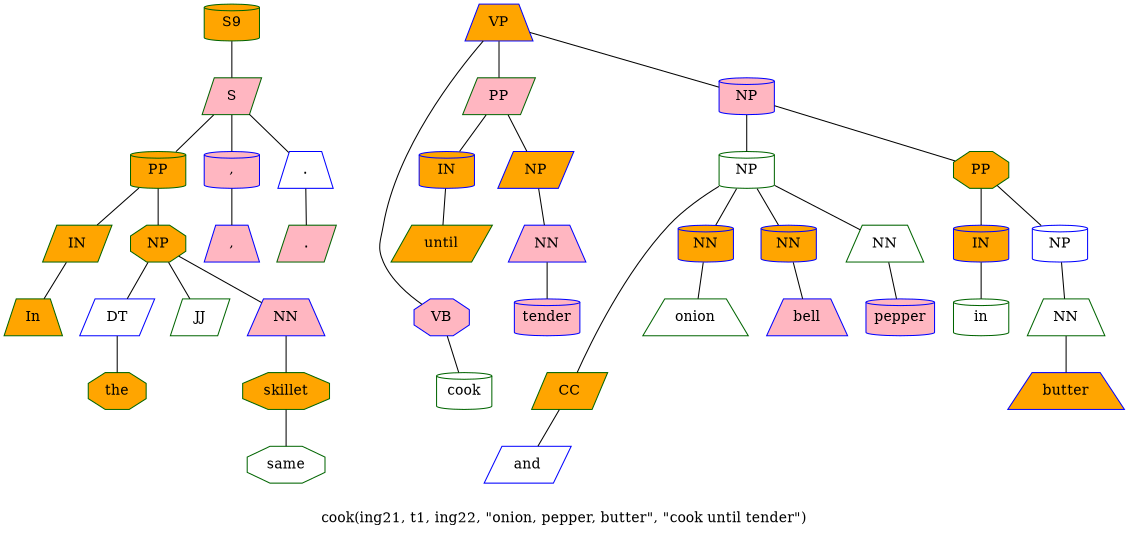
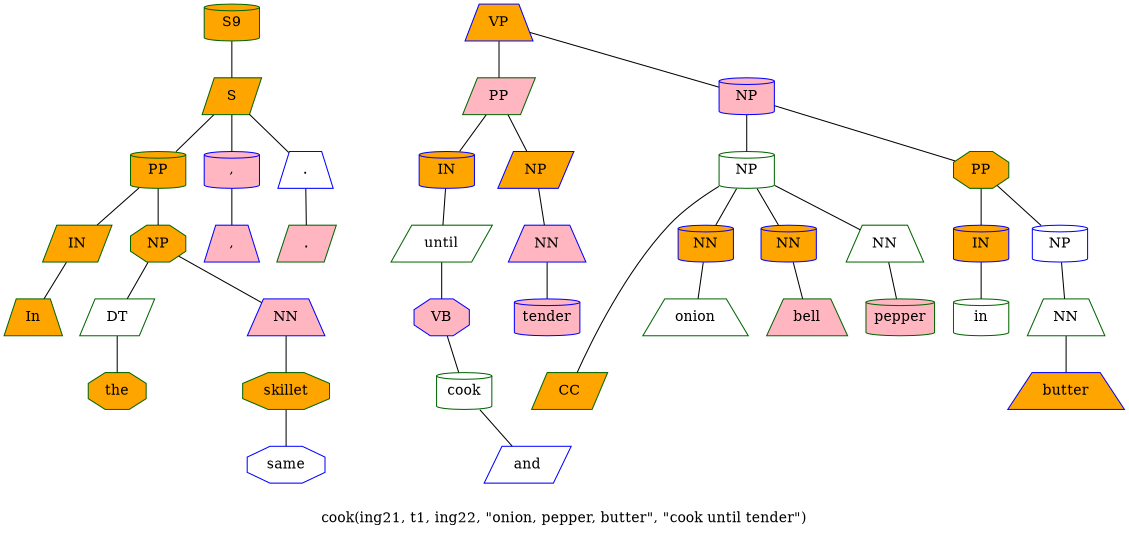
node "S": fillcolor lightpink -> orange
edge "VP" -- "VB": now "until" -- "VB"
node "until": fillcolor orange -> white
node "DT": color blue -> darkgreen
node "JJ": removed
node "bell": color blue -> darkgreen
node "pepper": color blue -> darkgreen
edge "CC" -- "and": now "cook" -- "and"
node "same": color darkgreen -> blue
